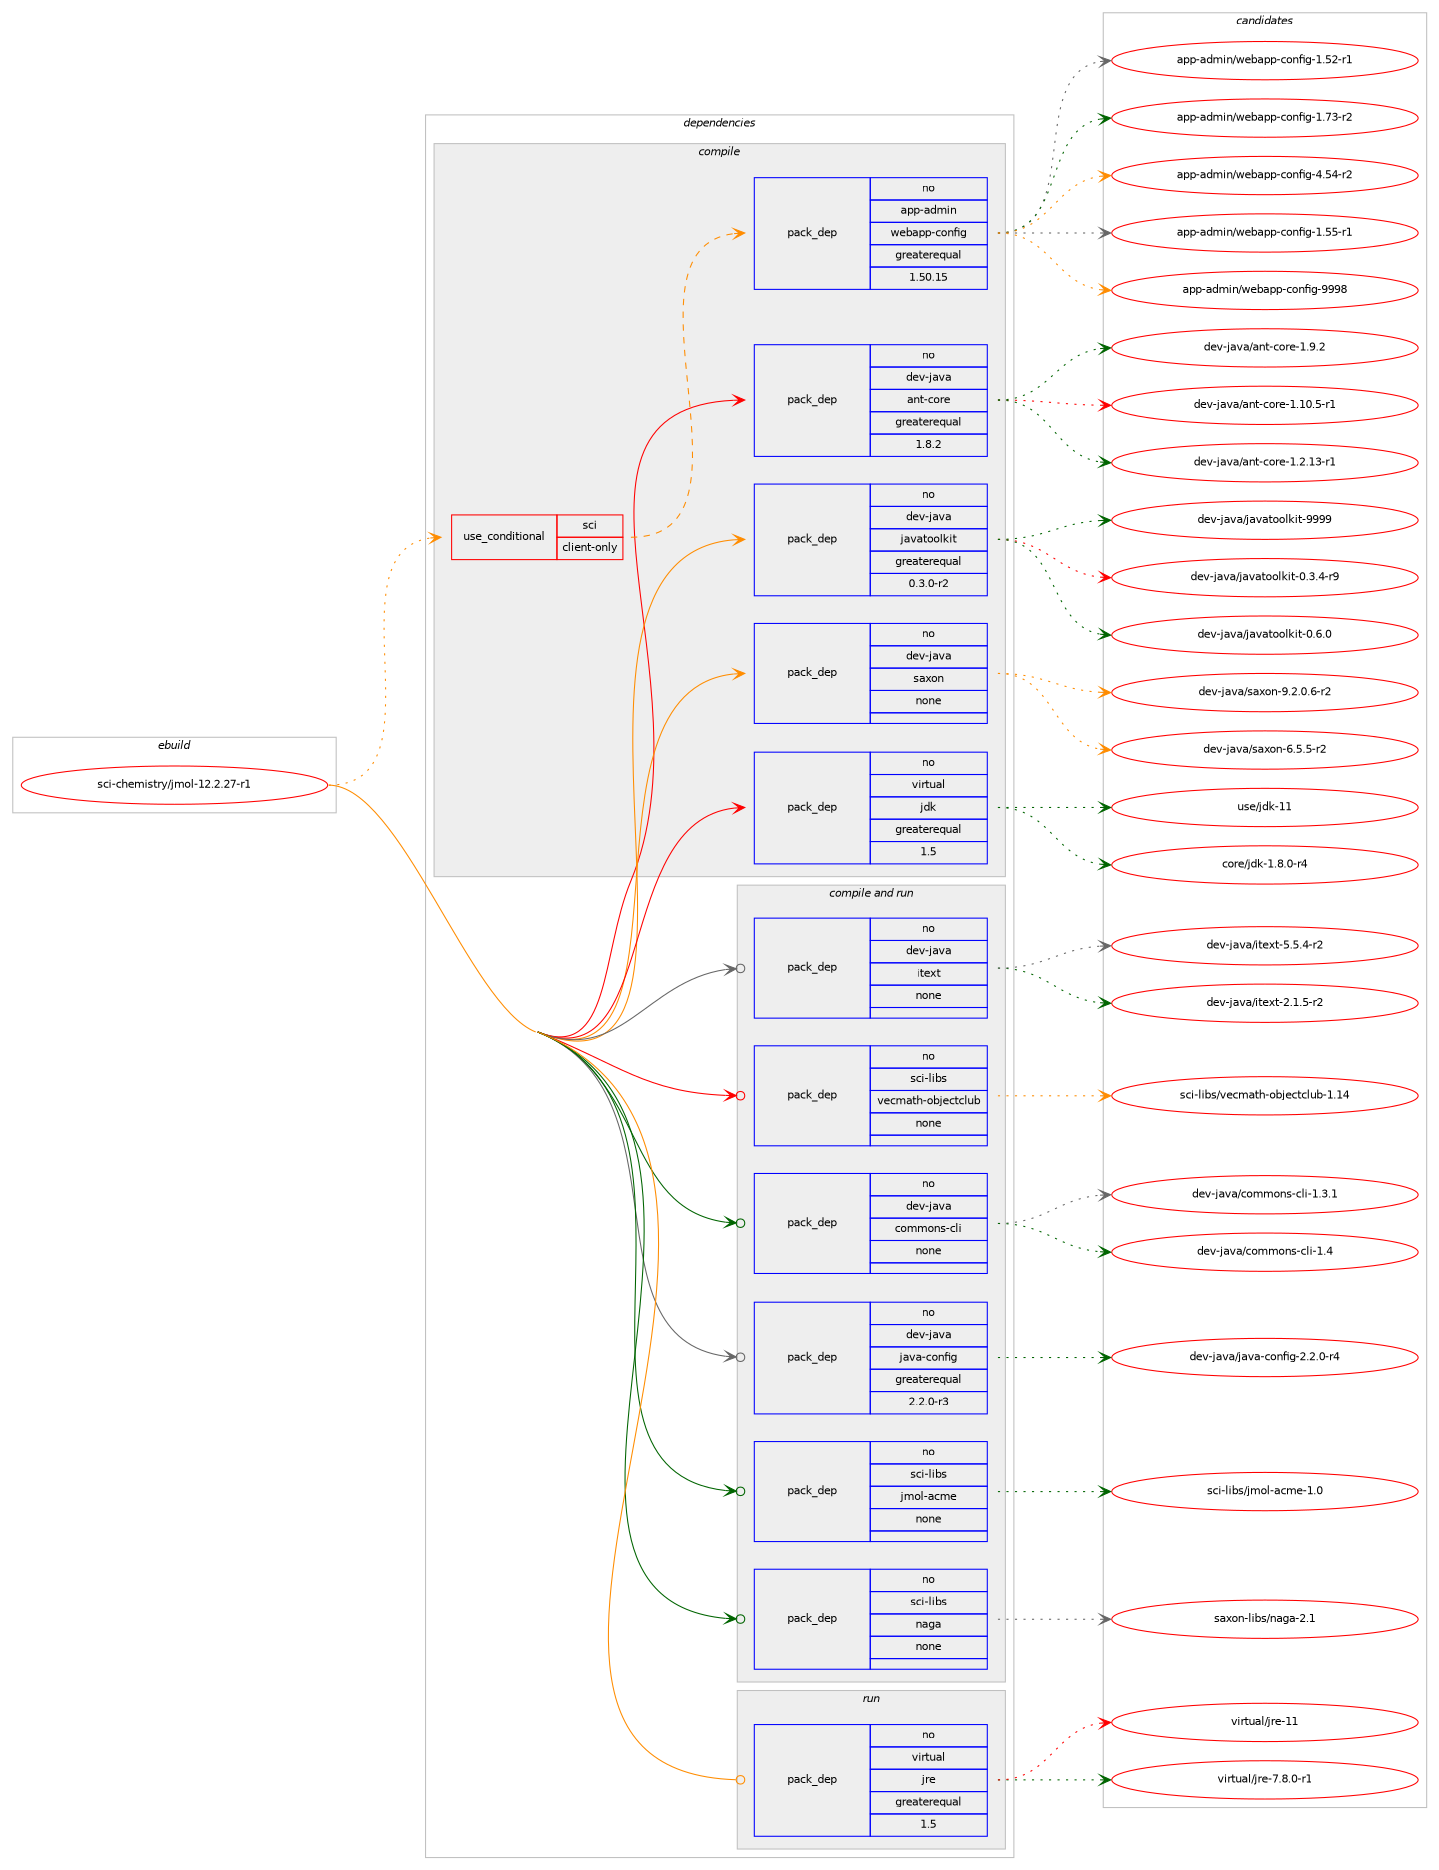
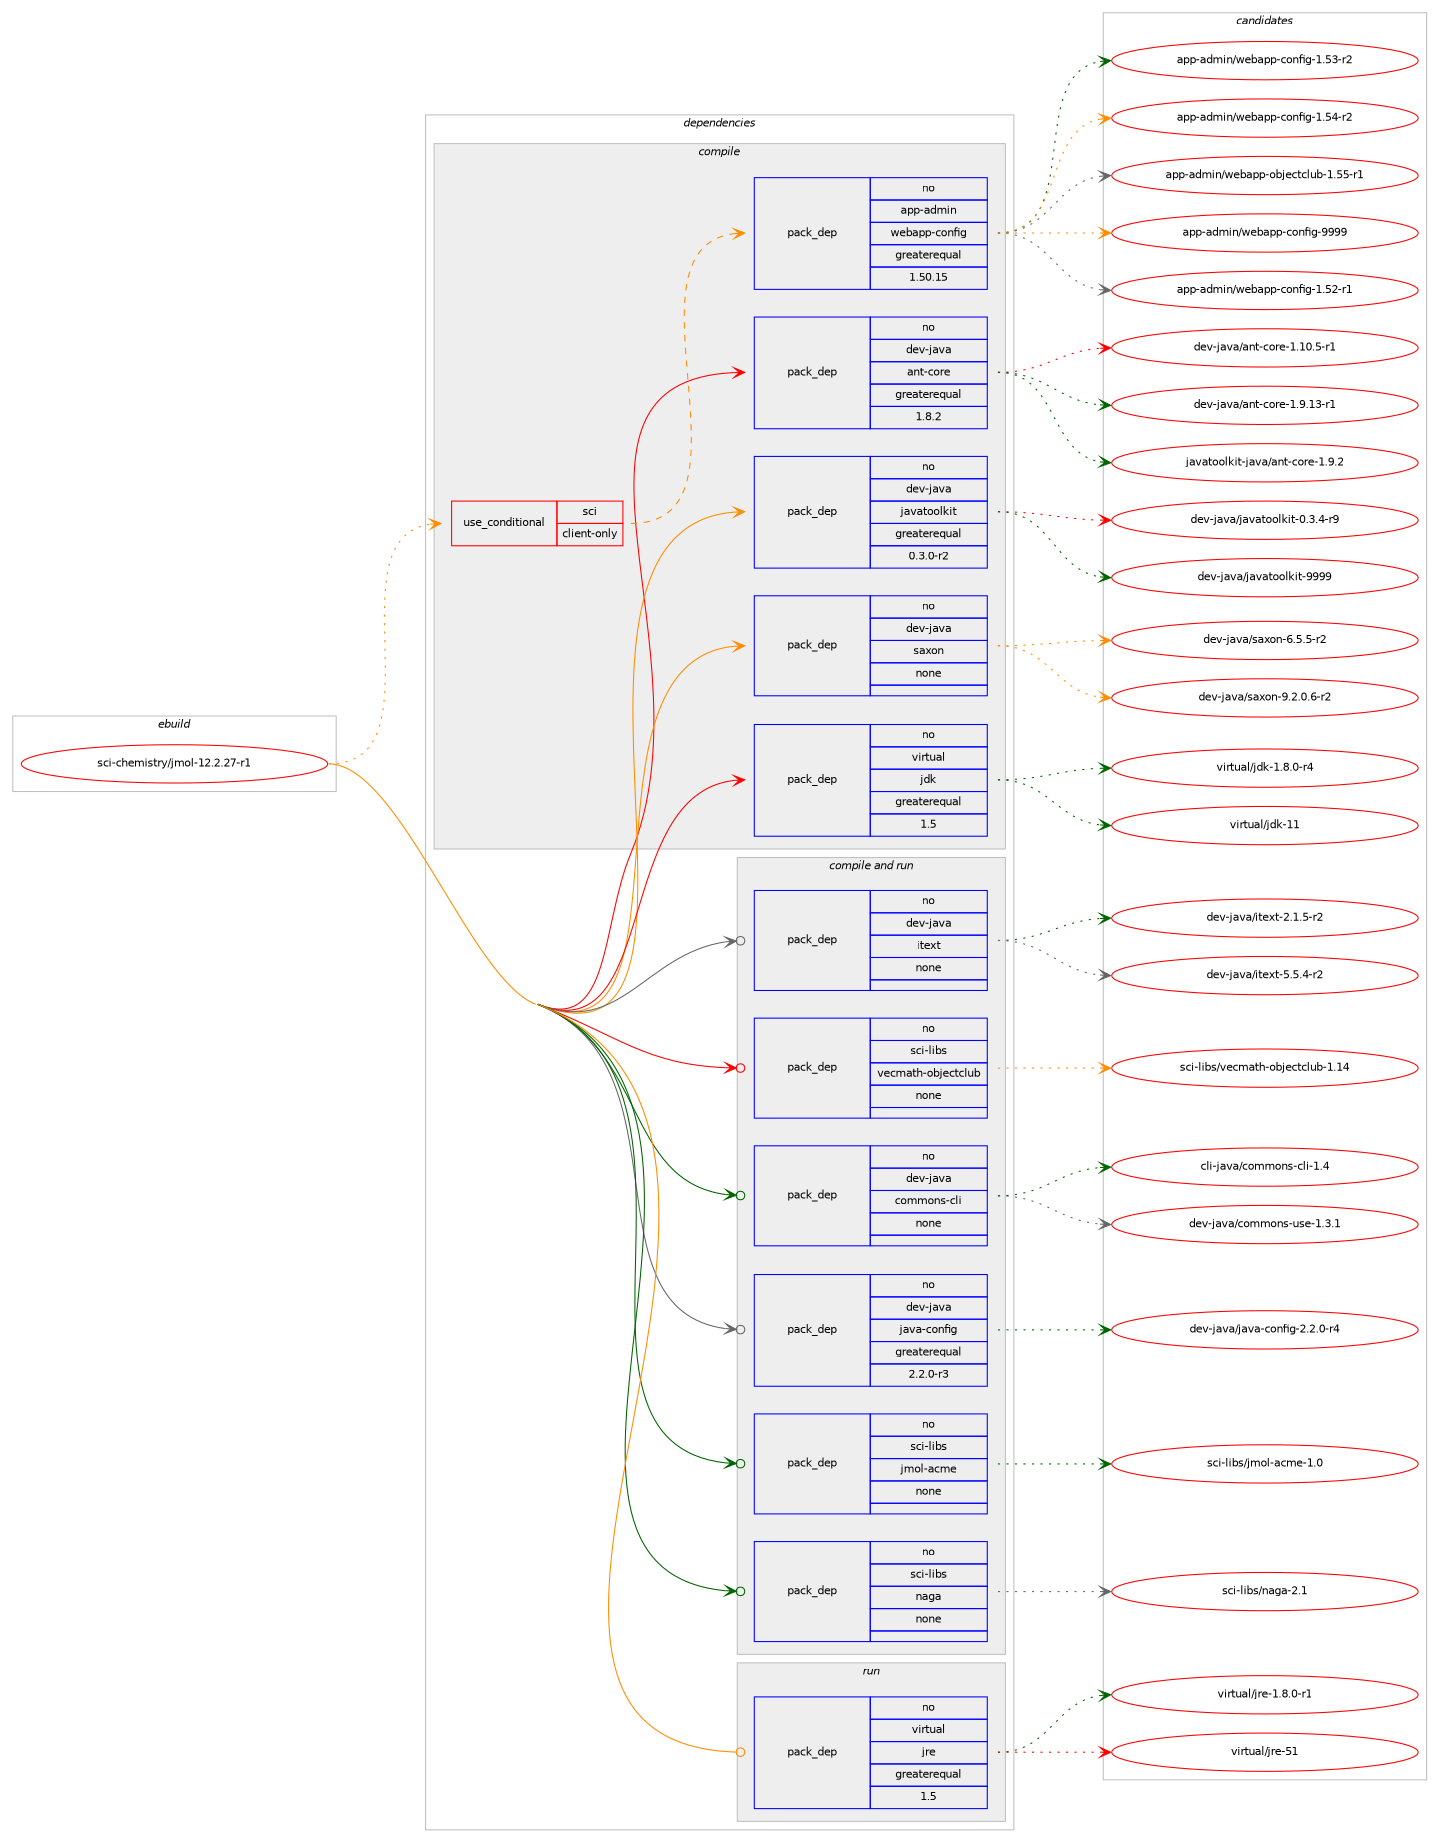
node "app-admin/webapp-config-1.73-r2": label "app-admin/webapp-config-1.73-r2" -> "app-admin/webapp-config-1.53-r2"
node "app-admin/webapp-config-4.54-r2": label "app-admin/webapp-config-4.54-r2" -> "app-admin/webapp-config-1.54-r2"
node "app-admin/webapp-config-1.55-r1": label "app-admin/webapp-config-1.55-r1" -> "app-admin/webapp-objectclub-1.55-r1"
node "app-admin/webapp-config-9998": label "app-admin/webapp-config-9998" -> "app-admin/webapp-config-9999"
node "dev-java/ant-core-1.9.2": label "dev-java/ant-core-1.9.2" -> "javatoolkit-java/ant-core-1.9.2"
node "dev-java/ant-core-1.2.13-r1": label "dev-java/ant-core-1.2.13-r1" -> "dev-java/ant-core-1.9.13-r1"
node "dev-java/javatoolkit-0.6.0": removed
node "use/jdk-11": label "use/jdk-11" -> "virtual/jdk-11"
node "core/jdk-1.8.0-r4": label "core/jdk-1.8.0-r4" -> "virtual/jdk-1.8.0-r4"
node "dev-java/commons-cli-1.3.1": label "dev-java/commons-cli-1.3.1" -> "dev-java/commons-use-1.3.1"
node "dev-java/commons-cli-1.4": label "dev-java/commons-cli-1.4" -> "cli-java/commons-cli-1.4"
node "saxon-libs/naga-2.1": label "saxon-libs/naga-2.1" -> "sci-libs/naga-2.1"
node "virtual/jre-11": label "virtual/jre-11" -> "virtual/jre-51"
node "virtual/jre-7.8.0-r1": label "virtual/jre-7.8.0-r1" -> "virtual/jre-1.8.0-r1"
